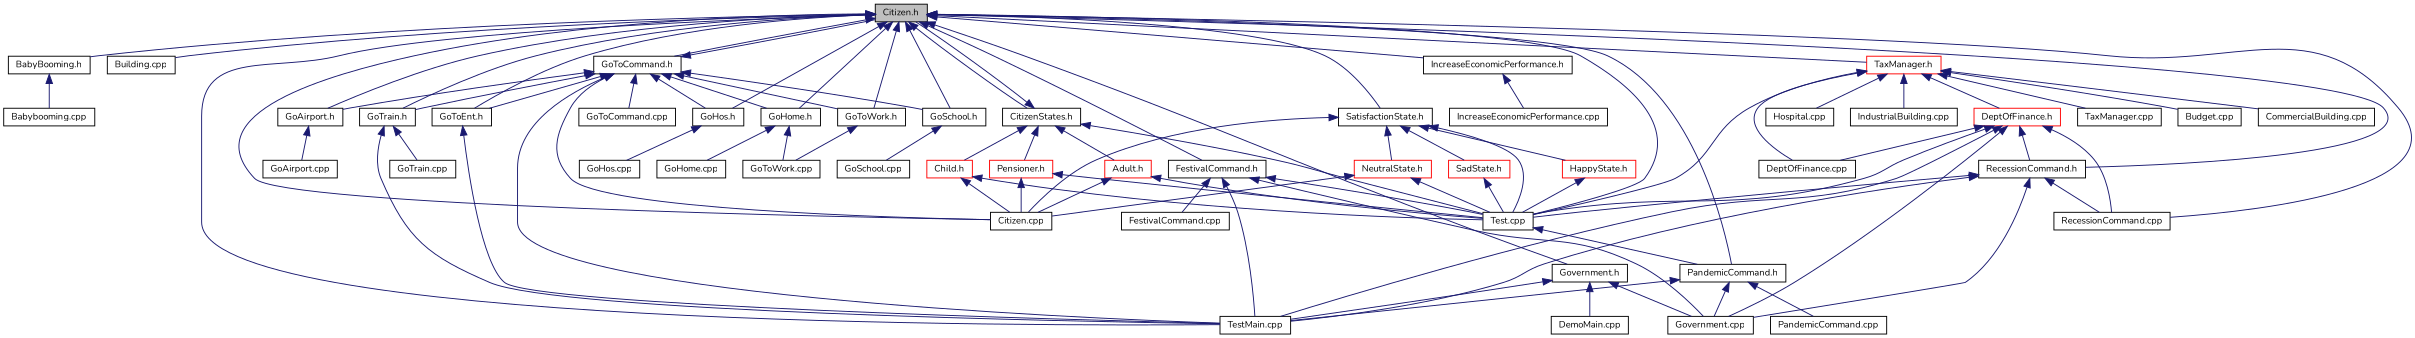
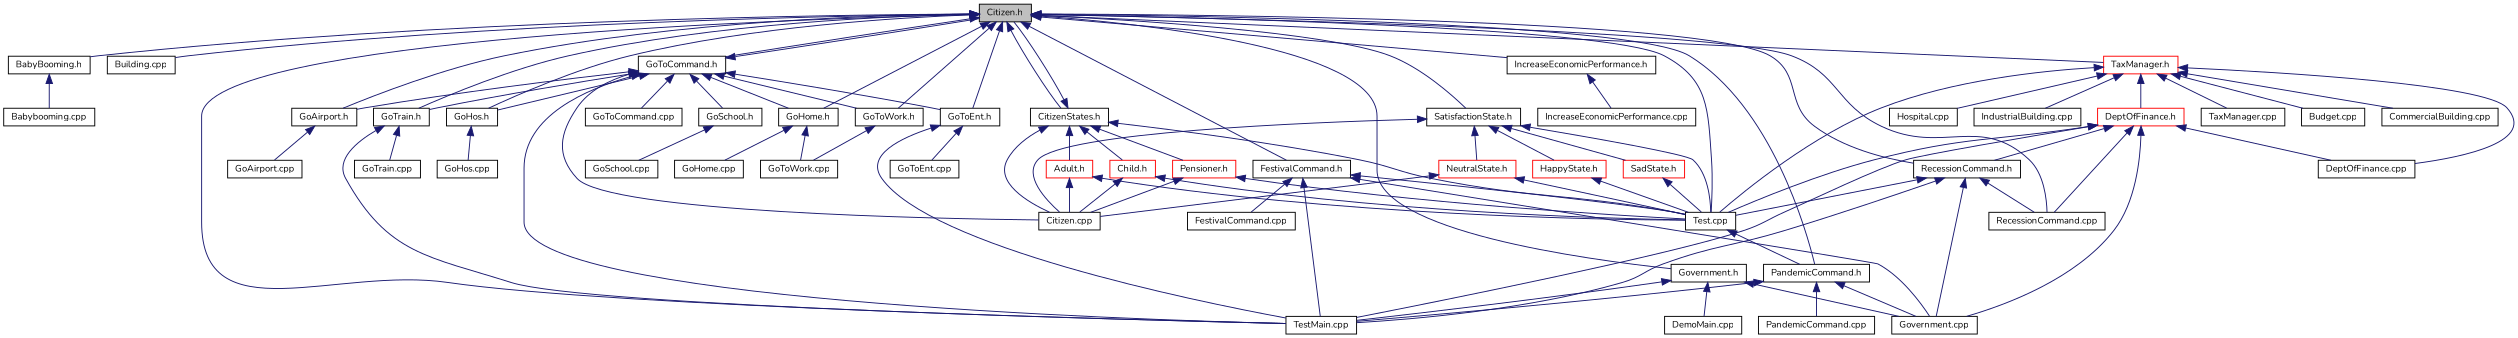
edge "GoSchool.h" -> "Citizen.h": removed
node "GoToEnt.cpp": added
edge "Citizen.cpp" -> "Citizen.h": now "Citizen.cpp" -> "CitizenStates.h"
